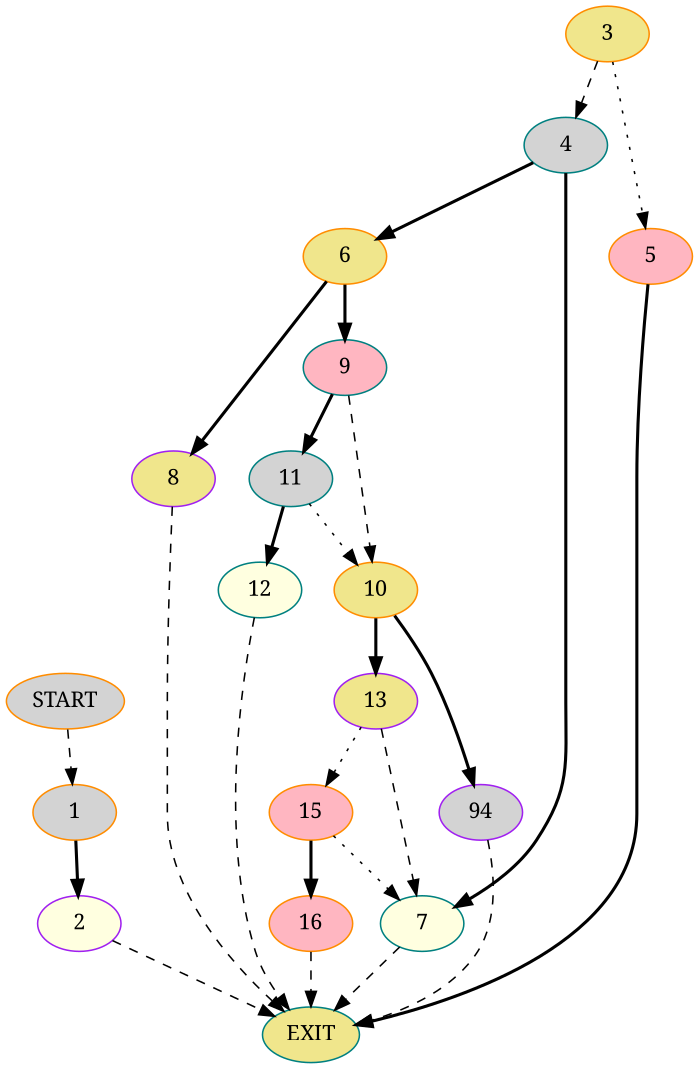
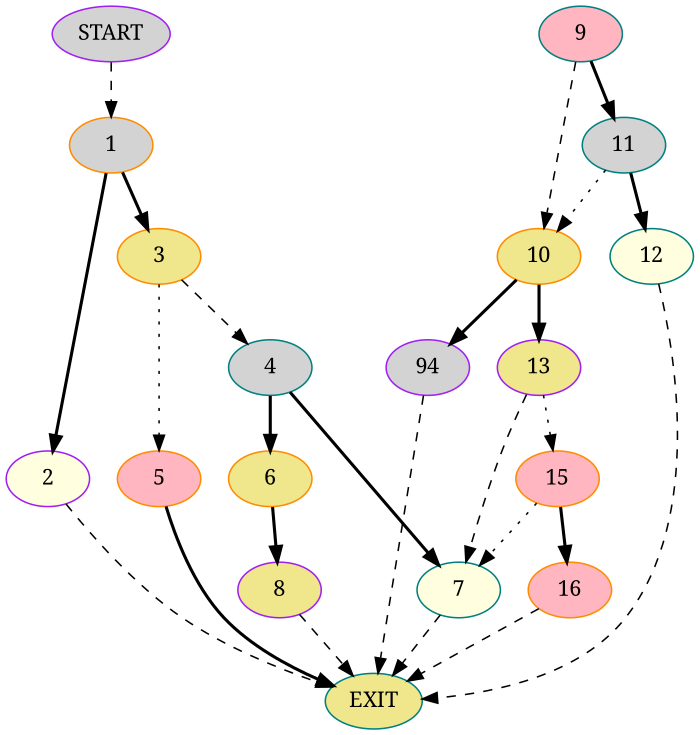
edge "1" -> "3": added
edge "6" -> "9": removed
node "START": color darkorange -> purple
